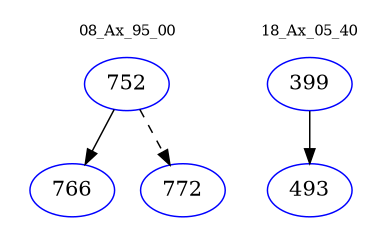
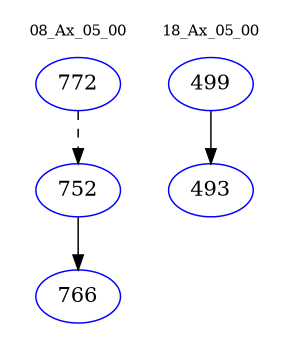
cluster "08_Ax_95_00": label "08_Ax_95_00" -> "08_Ax_05_00"
cluster "18_Ax_05_40": label "18_Ax_05_40" -> "18_Ax_05_00"
node "399": label "399" -> "499"
edge "752" -> "772": reversed
